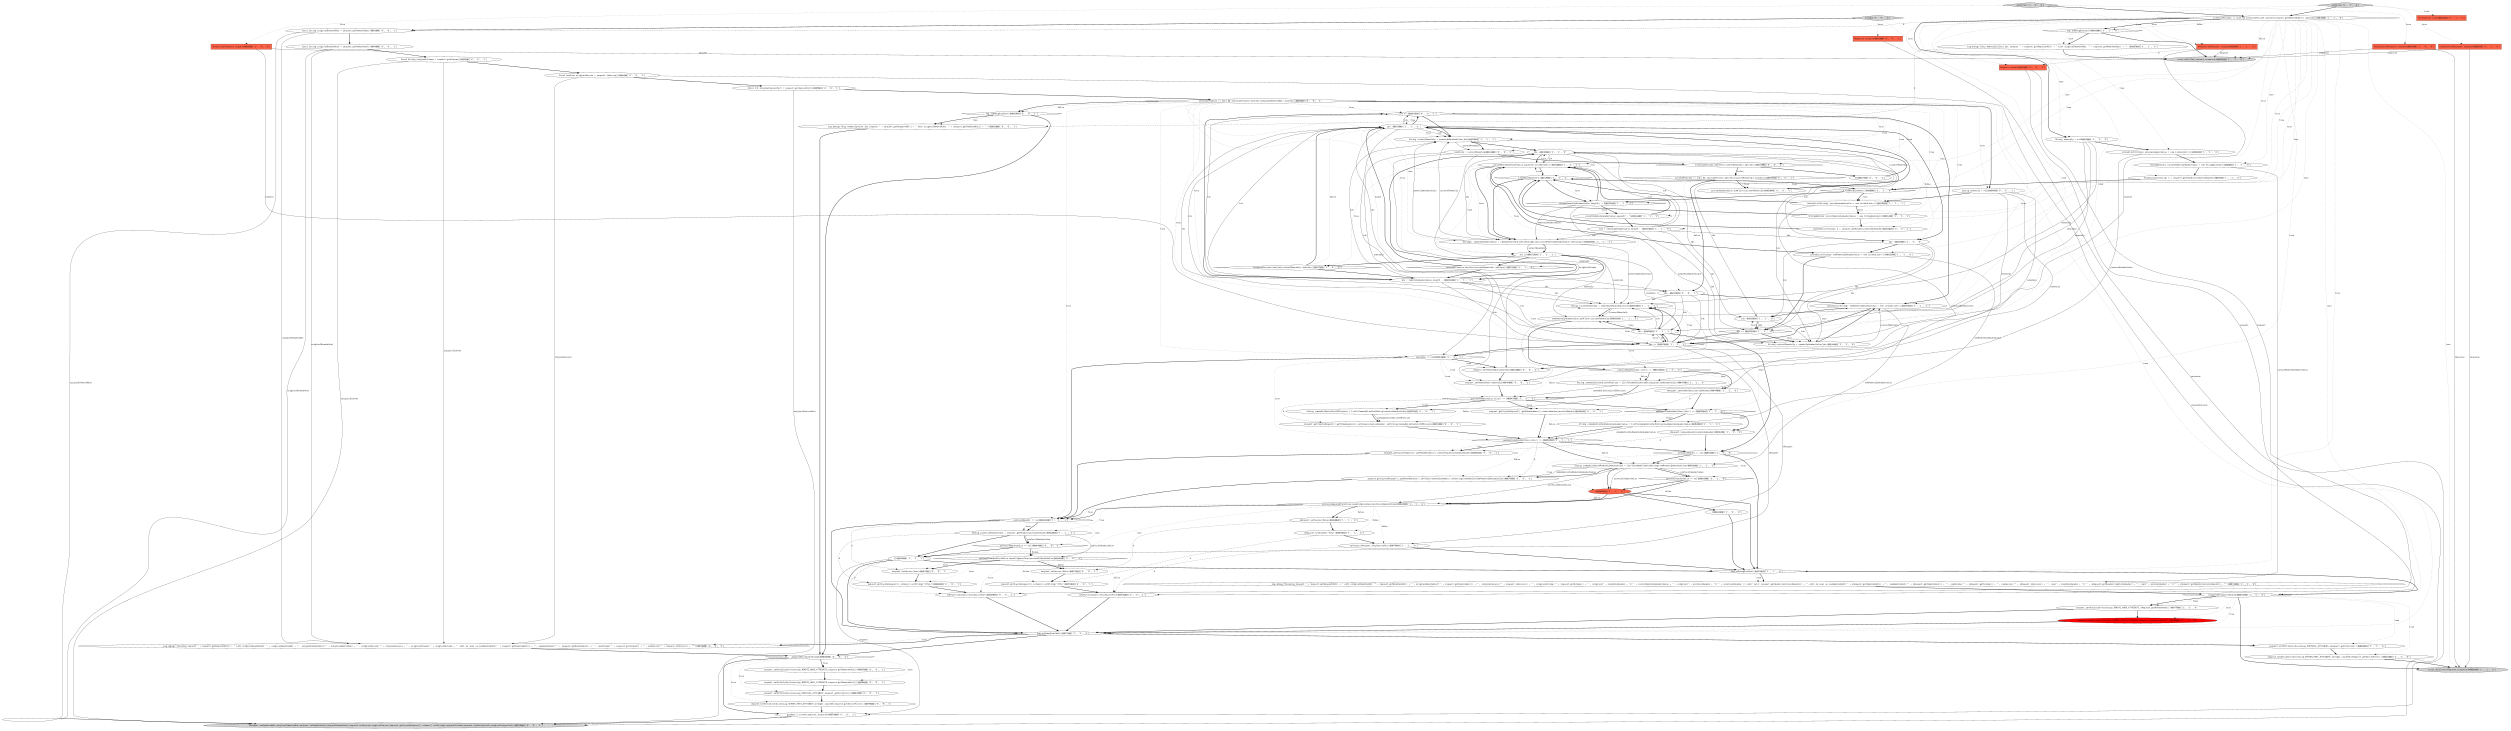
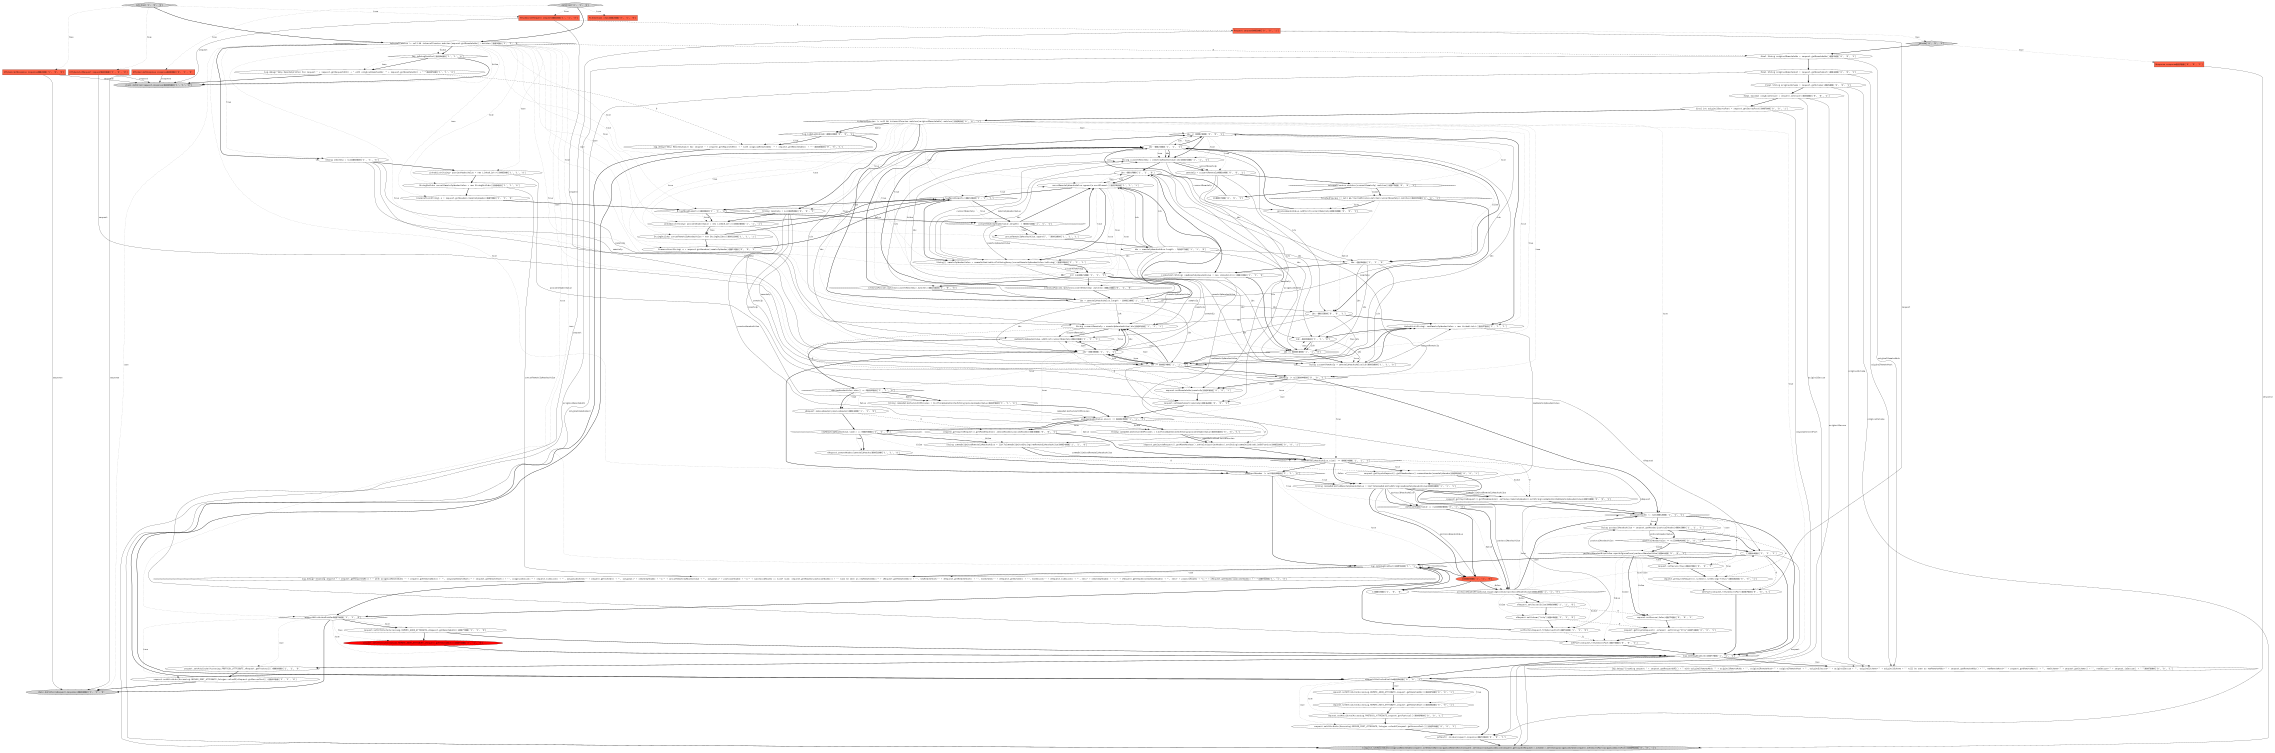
edge "invoke['0', '0', '1']" -> "Request request@@@2@@@['0', '0', '1']": reversed
edge "idx = remoteIpHeaderValue.length - 1@@@17@@@['1', '1', '0']" -> "idx >= 0@@@34@@@['1', '1', '0']": added, label "idx"
edge "{}@@@60@@@['1', '1', '0']" -> "log.isDebugEnabled()@@@73@@@['1', '1', '0']": reversed
